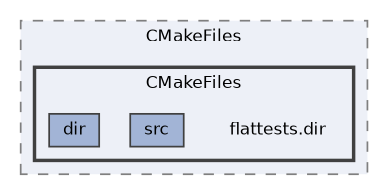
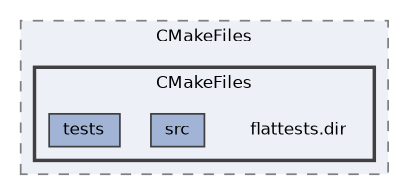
node "dir": label "dir" -> "tests"
